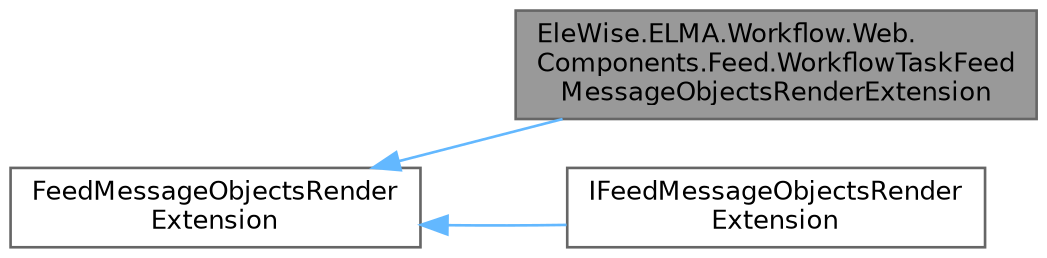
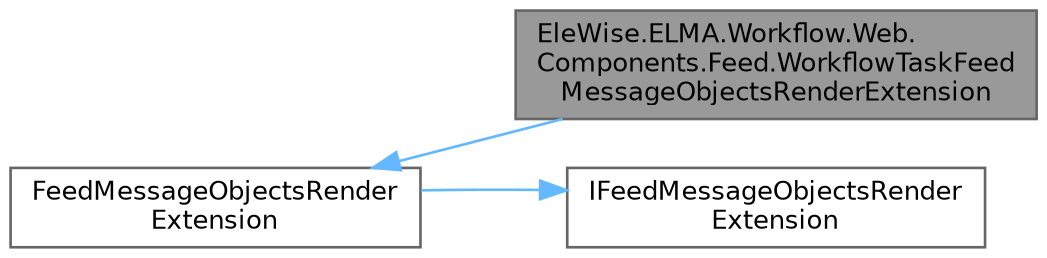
edge "IFeedMessageObjectsRender Extension" -> "FeedMessageObjectsRender Extension": reversed
